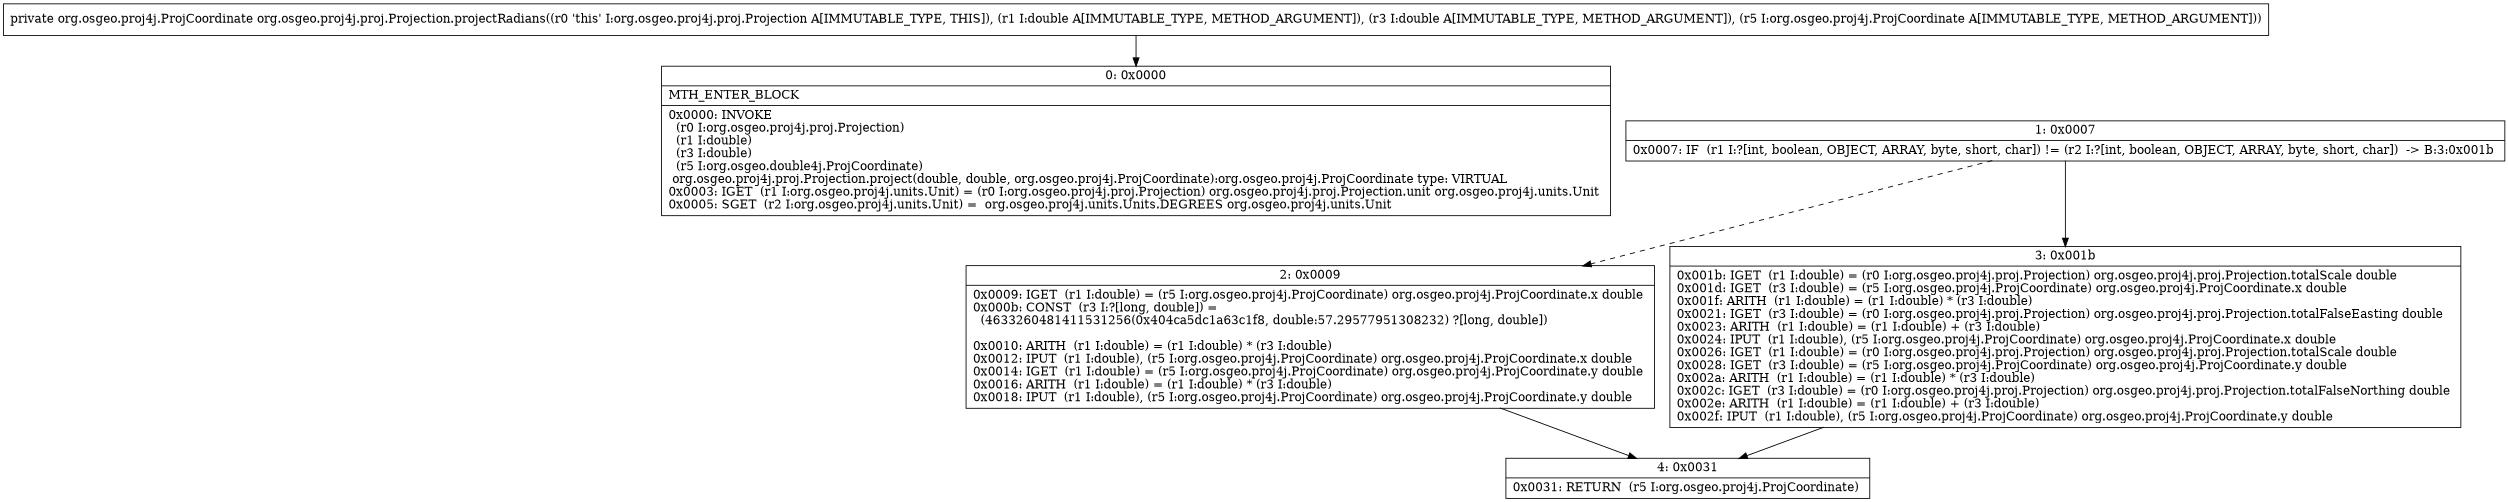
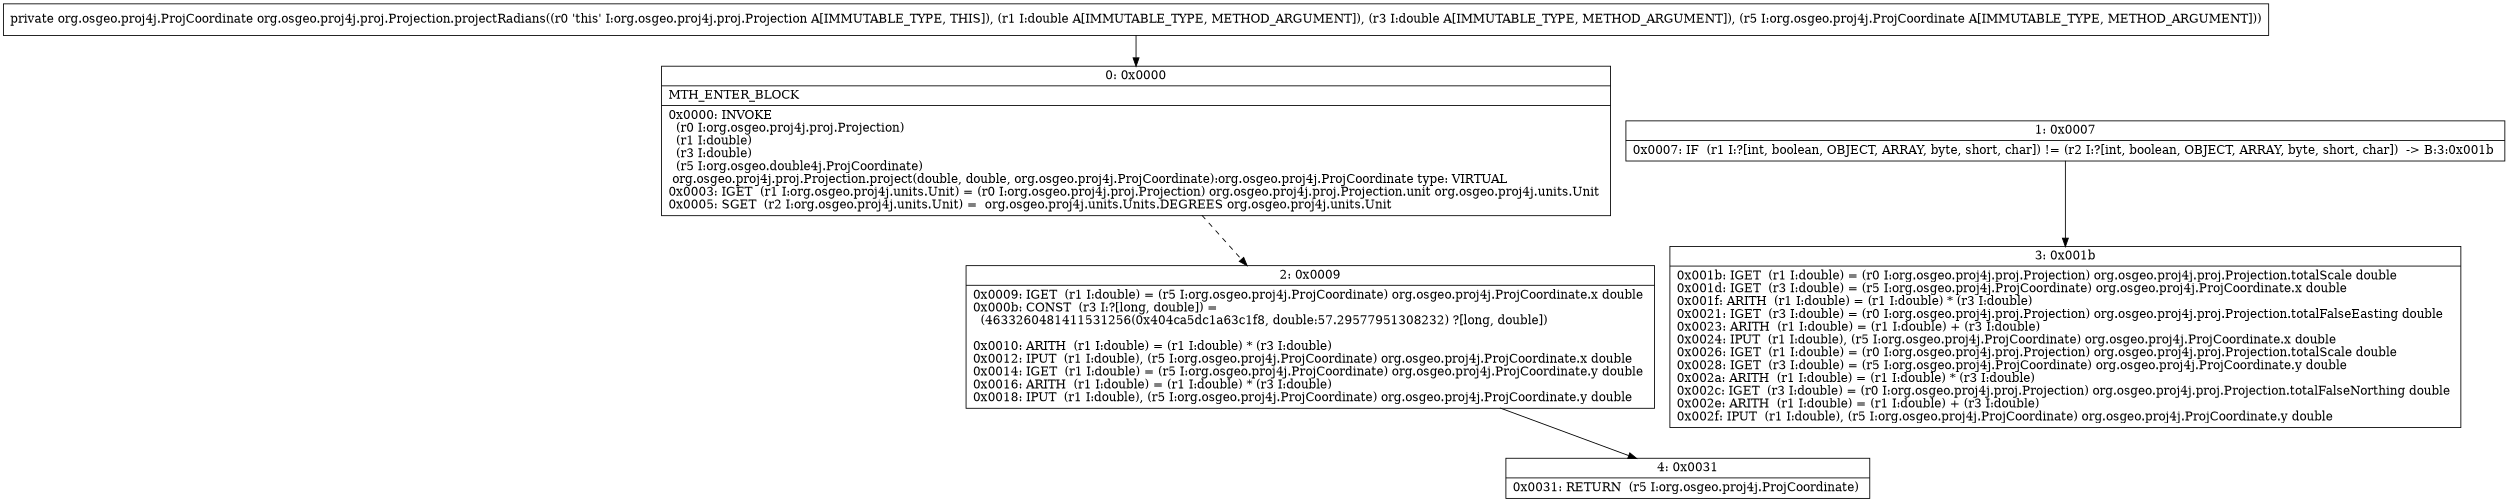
edge "1: 0x0007" -> "2: 0x0009": now "0: 0x0000" -> "2: 0x0009"
edge "3: 0x001b" -> "4: 0x0031": removed
